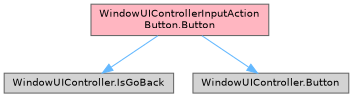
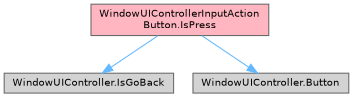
node "WindowUIControllerInputAction Button.Button": label "WindowUIControllerInputAction Button.Button" -> "WindowUIControllerInputAction Button.IsPress"
